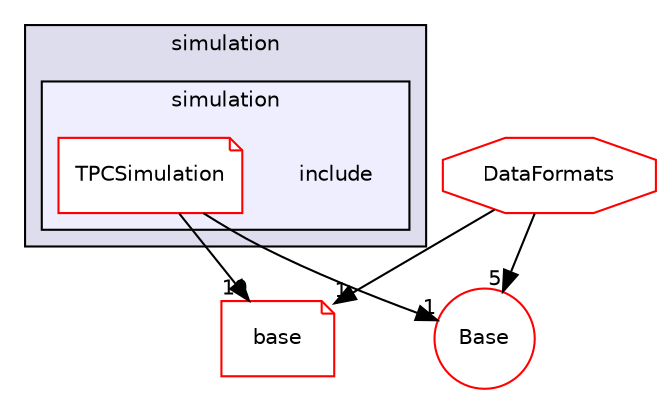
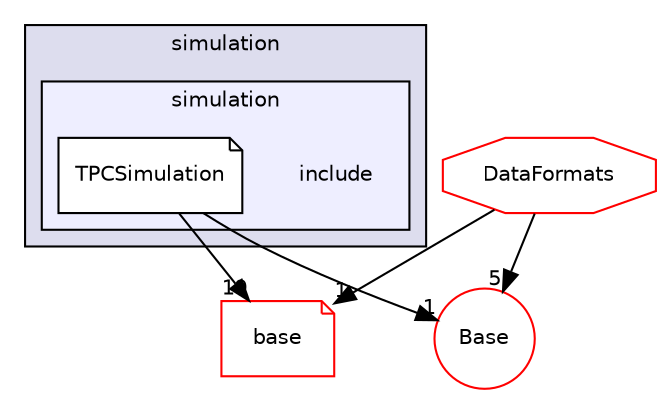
node "TPCSimulation": color red -> black
